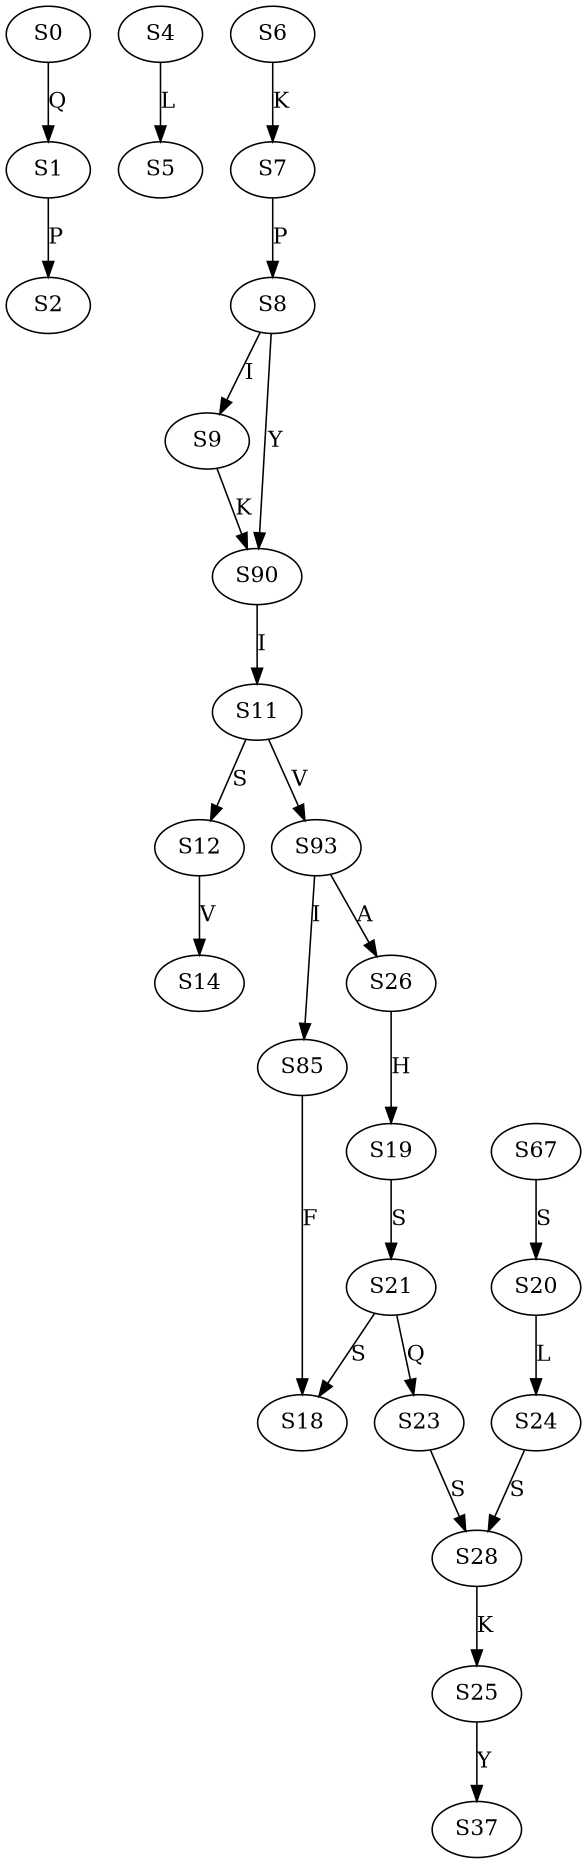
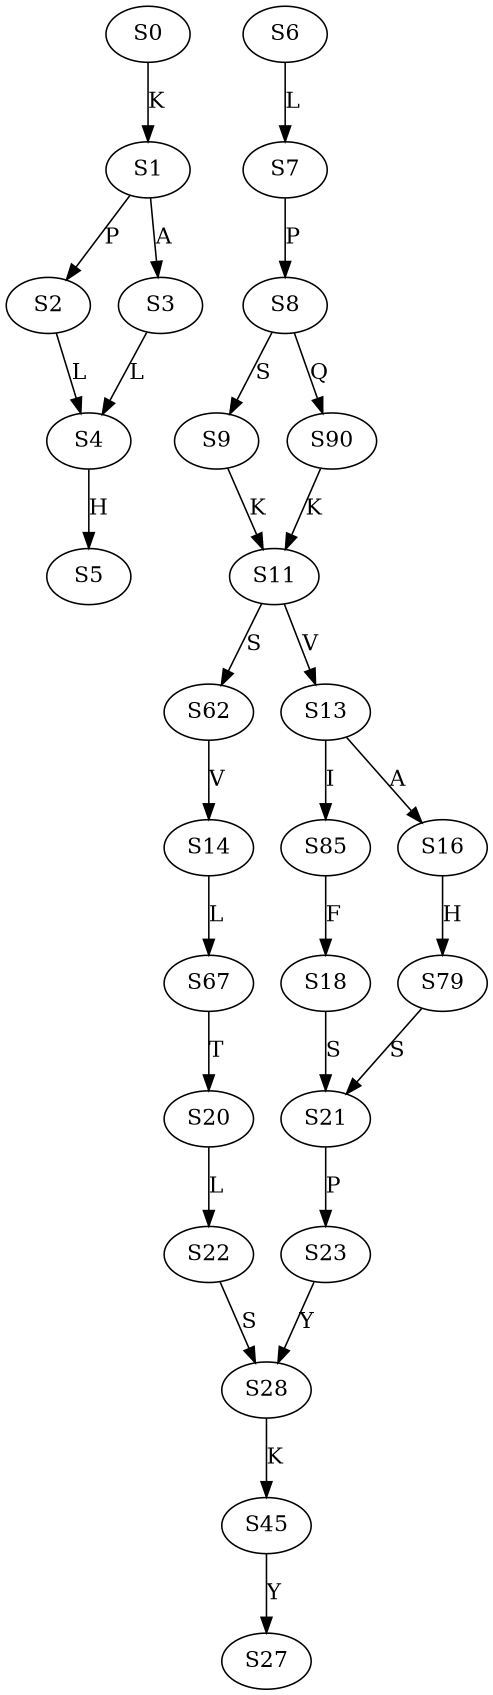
edge "S0" -> "S1": label "Q" -> "K"
edge "S4" -> "S5": label "L" -> "H"
edge "S6" -> "S7": label "K" -> "L"
node "S3": added
edge "S2" -> "S4": added, label "L"
edge "S8" -> "S9": label "I" -> "S"
edge "S8" -> "S90": label "Y" -> "Q"
edge "S9" -> "S90": now "S9" -> "S11"
edge "S90" -> "S11": label "I" -> "K"
node "S12": label "S12" -> "S62"
node "S93": label "S93" -> "S13"
edge "S14" -> "S67": added, label "L"
node "S26": label "S26" -> "S16"
node "S19": label "S19" -> "S79"
edge "S67" -> "S20": label "S" -> "T"
edge "S21" -> "S18": reversed
edge "S21" -> "S23": label "Q" -> "P"
node "S24": label "S24" -> "S22"
edge "S23" -> "S28": label "S" -> "Y"
node "S25": label "S25" -> "S45"
node "S37": label "S37" -> "S27"
